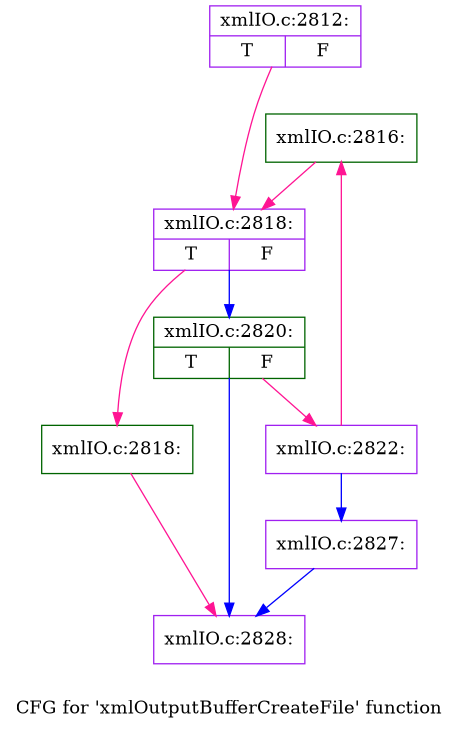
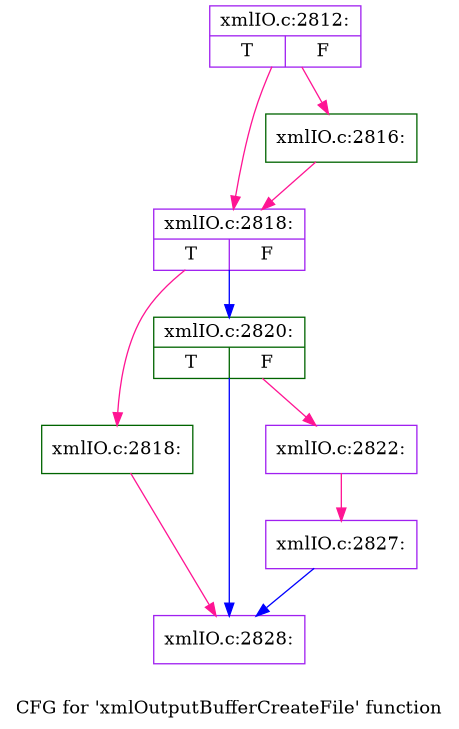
edge "xmlIO.c:2822:" -> "xmlIO.c:2816:": now "xmlIO.c:2812:" -> "xmlIO.c:2816:"
edge "xmlIO.c:2822:" -> "xmlIO.c:2827:": color blue -> deeppink
